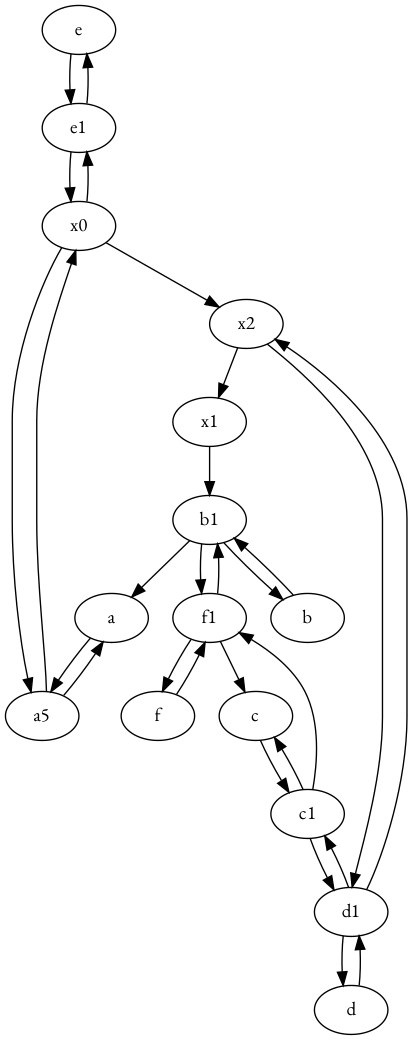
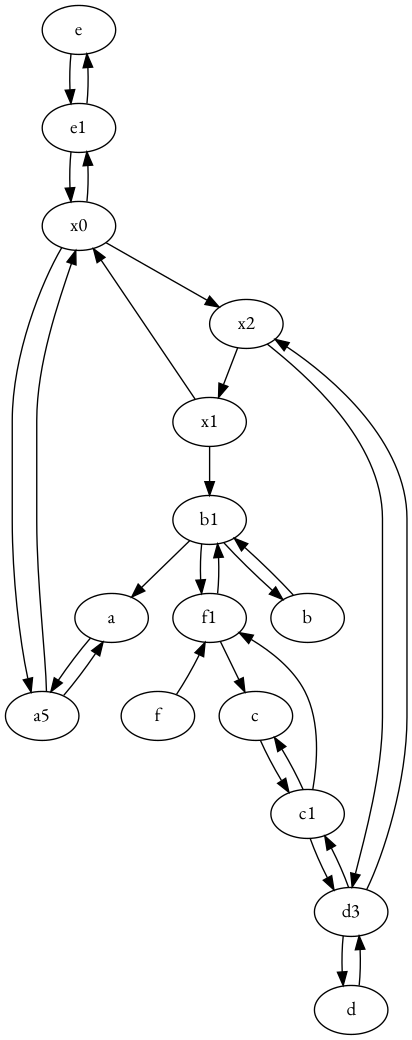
edge "x1" -> "x0": added
edge "f1" -> "f": removed
node "d1": label "d1" -> "d3"
